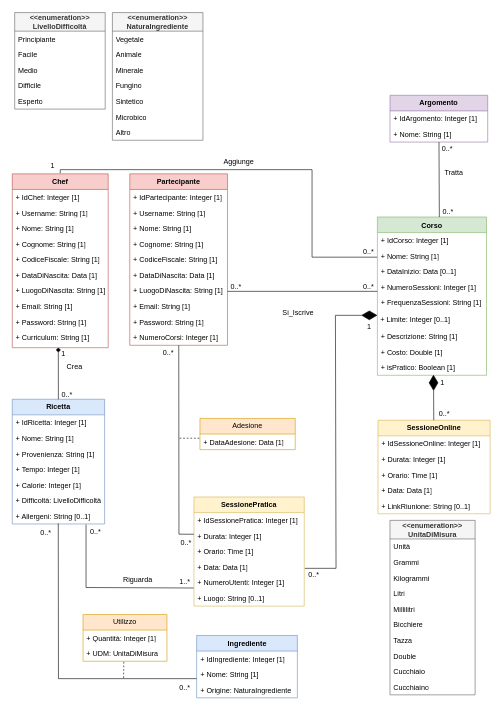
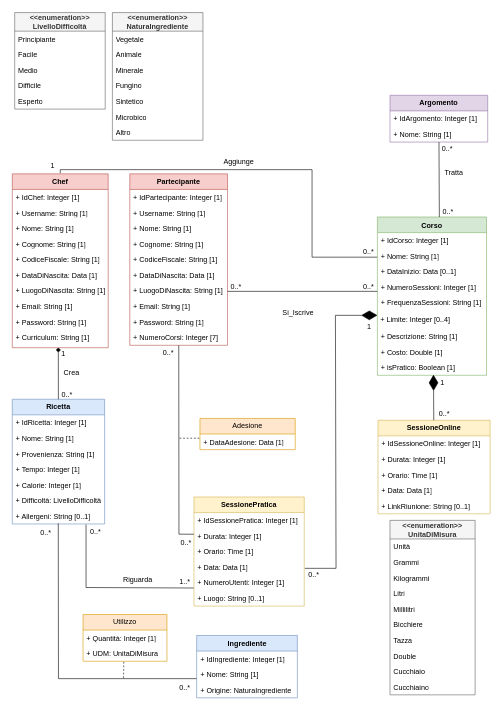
node "+ Limite: Integer [0..1]": label "+ Limite: Integer [0..1]" -> "+ Limite: Integer [0..4]"
node "+ NumeroCorsi: Integer [1]": label "+ NumeroCorsi: Integer [1]" -> "+ NumeroCorsi: Integer [7]"
node "Crea": moved (75, 367) -> (72, 373)
